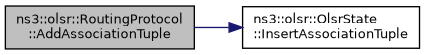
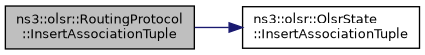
node "ns3::olsr::RoutingProtocol ::AddAssociationTuple": label "ns3::olsr::RoutingProtocol ::AddAssociationTuple" -> "ns3::olsr::RoutingProtocol ::InsertAssociationTuple"
